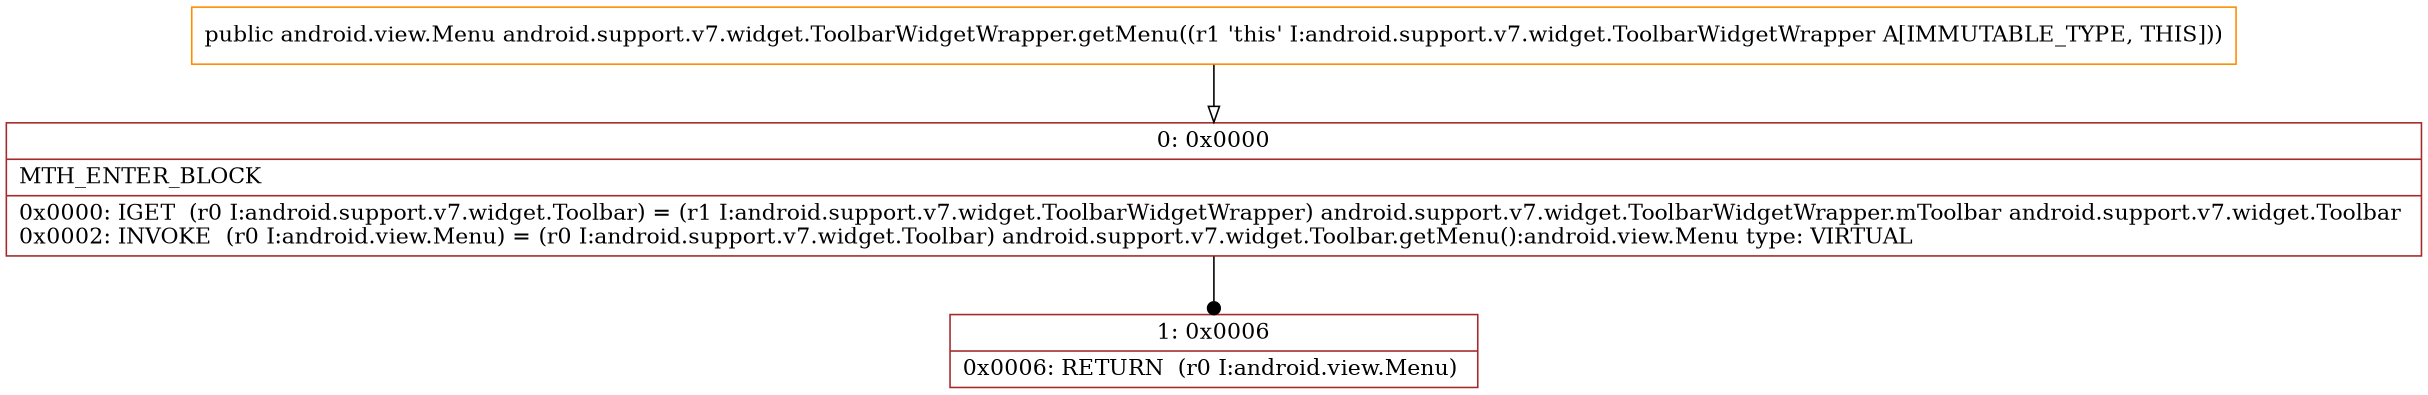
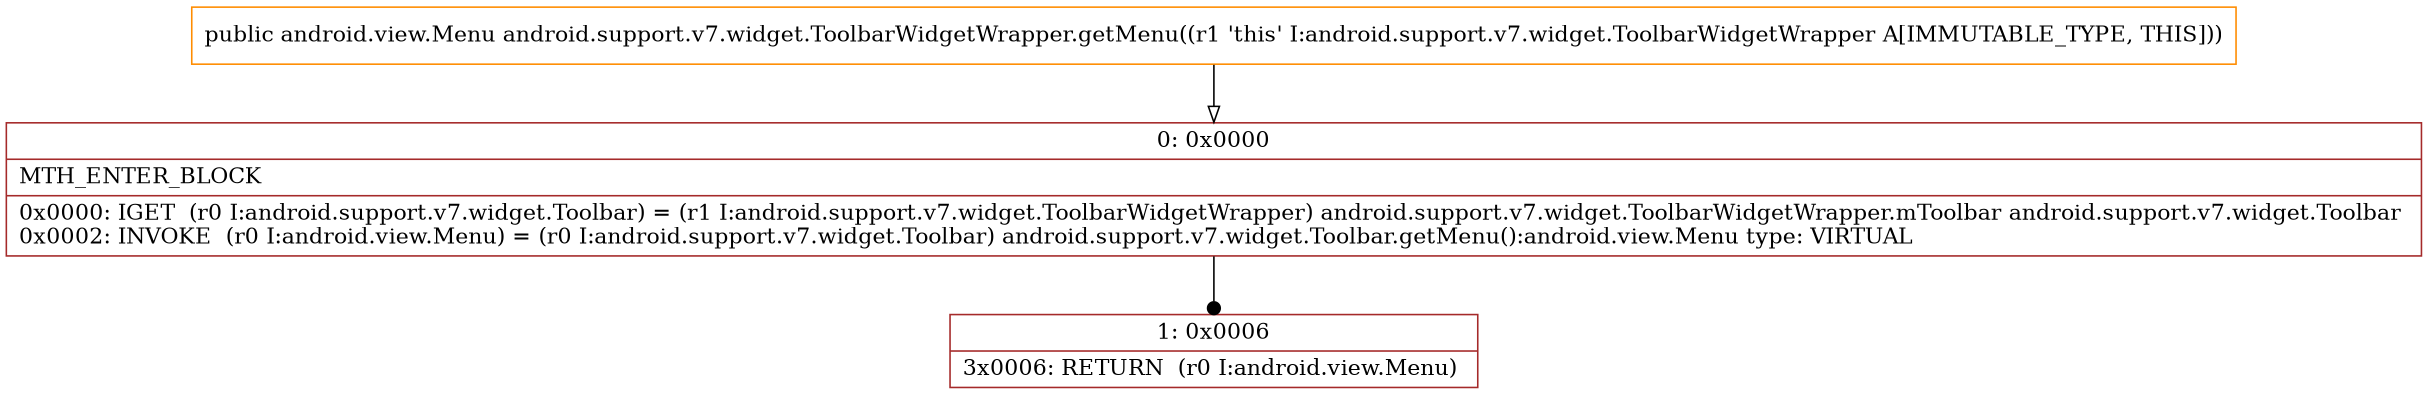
node "1: 0x0006": text "0x0006: RETURN  (r0 I:android.view.Menu)" -> "3x0006: RETURN  (r0 I:android.view.Menu)"
